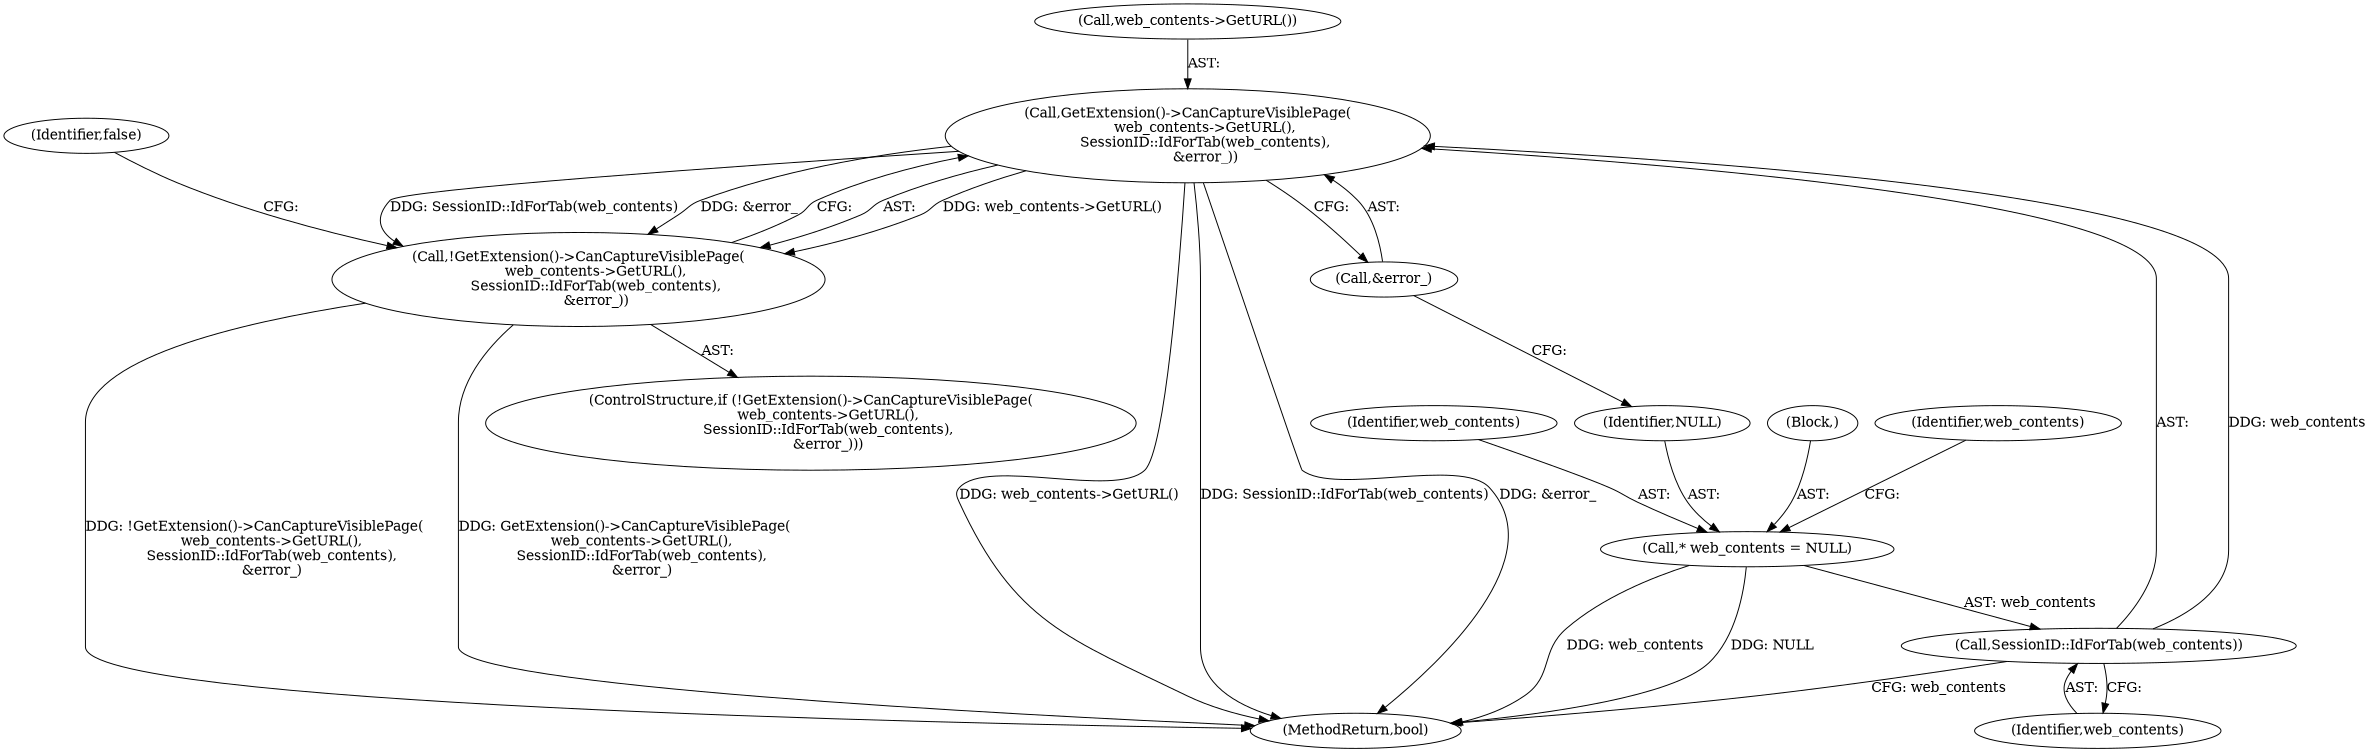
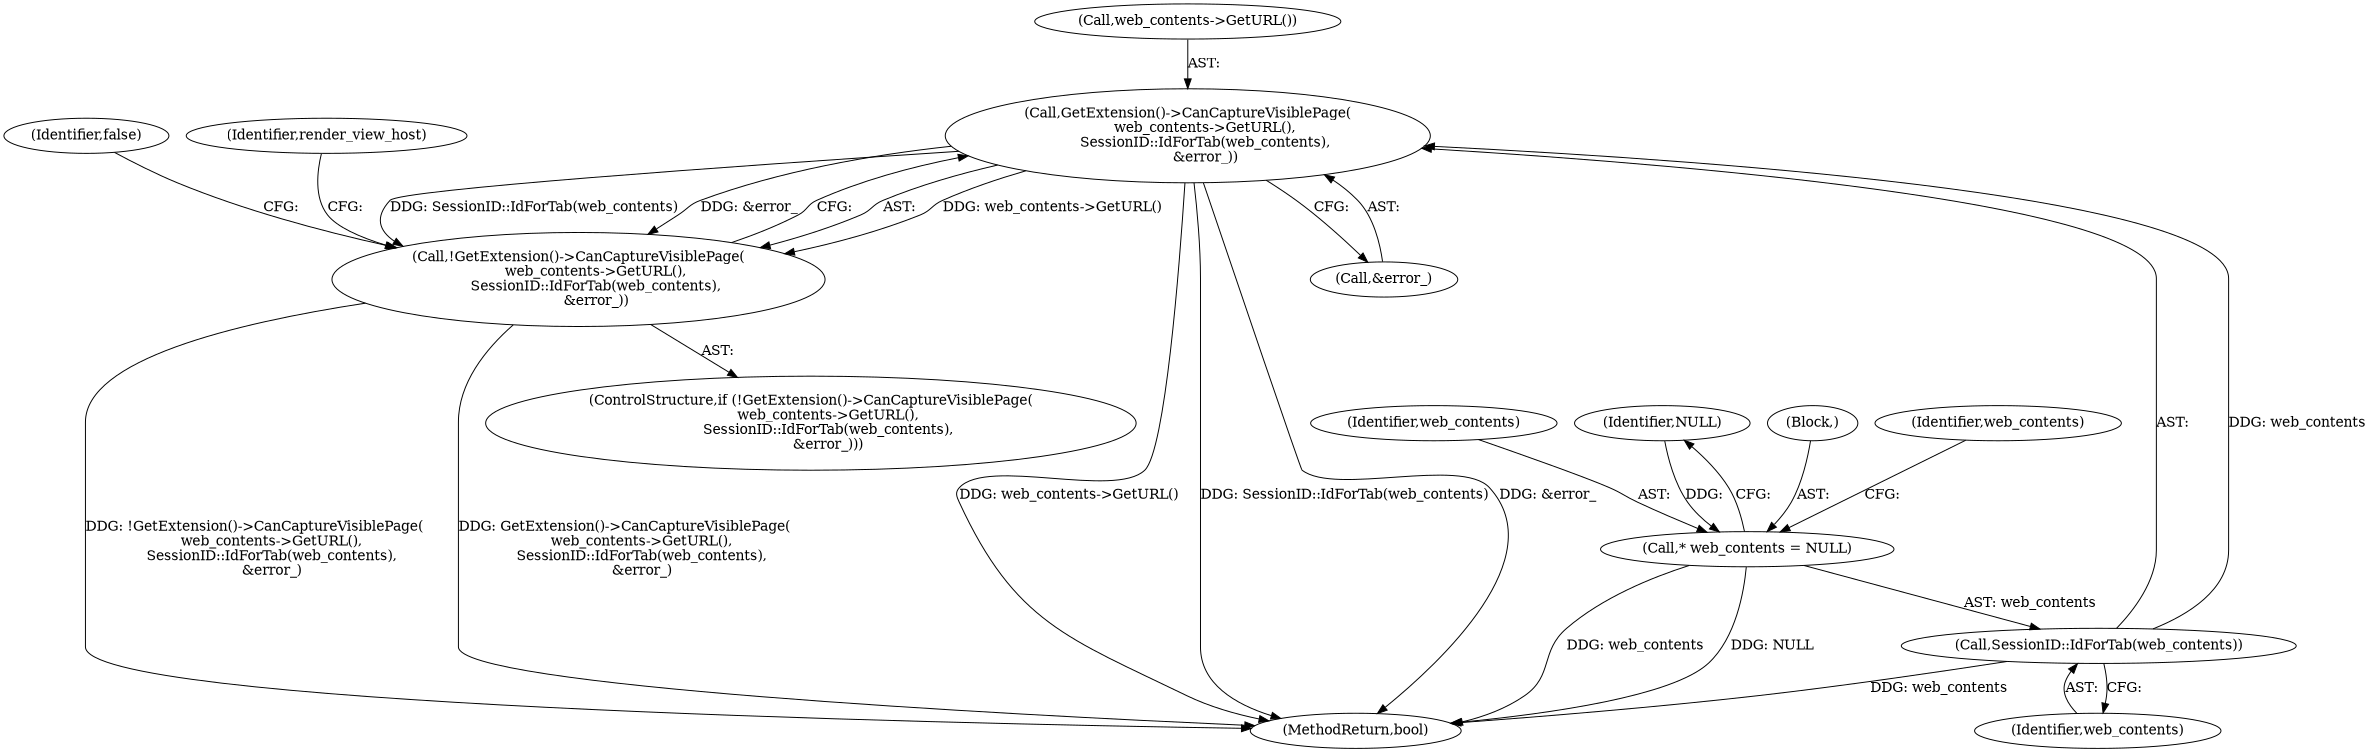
node "(Identifier,render_view_host)": added
edge "(Call,&error_)" -> "(Identifier,NULL)": now "(Call,* web_contents = NULL)" -> "(Identifier,NULL)"
edge "(Identifier,NULL)" -> "(Call,* web_contents = NULL)": label "AST: " -> "DDG: "
edge "(Call,SessionID::IdForTab(web_contents))" -> "(MethodReturn,bool)": label "CFG: web_contents" -> "DDG: web_contents"
